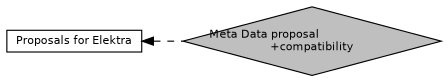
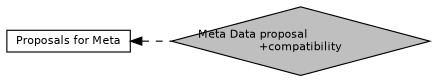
node "Proposals for Elektra": label "Proposals for Elektra" -> "Proposals for Meta"
